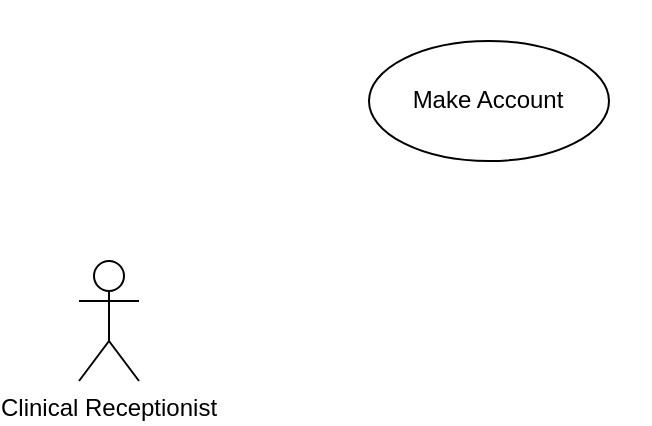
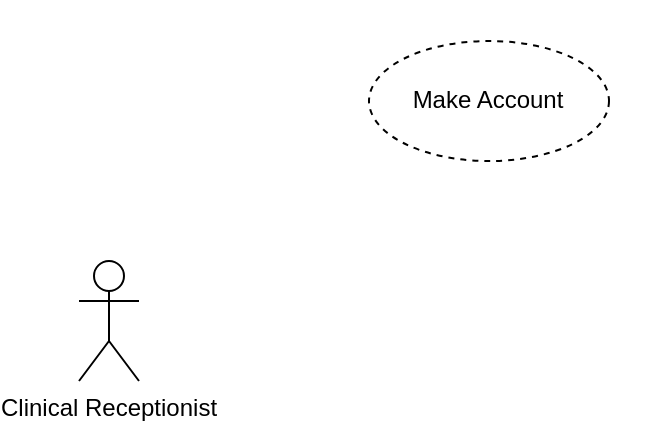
node "Make Account": style solid -> dashed
